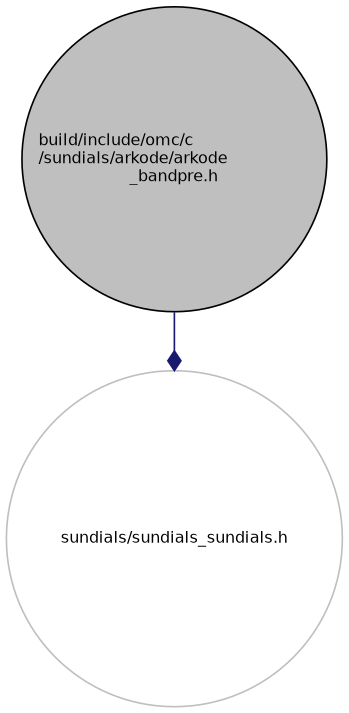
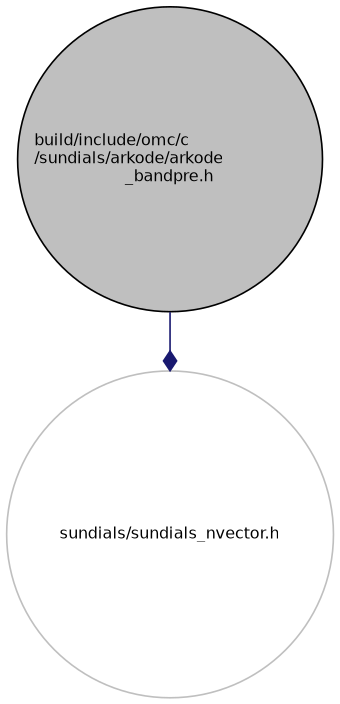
node "sundials/sundials_sundials.h": label "sundials/sundials_sundials.h" -> "sundials/sundials_nvector.h"
